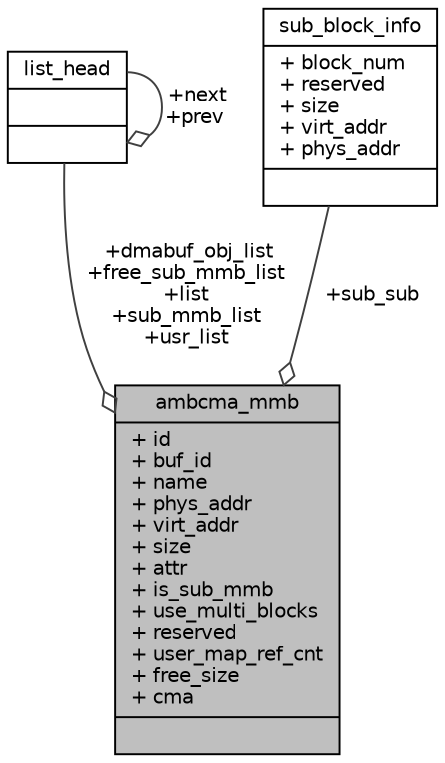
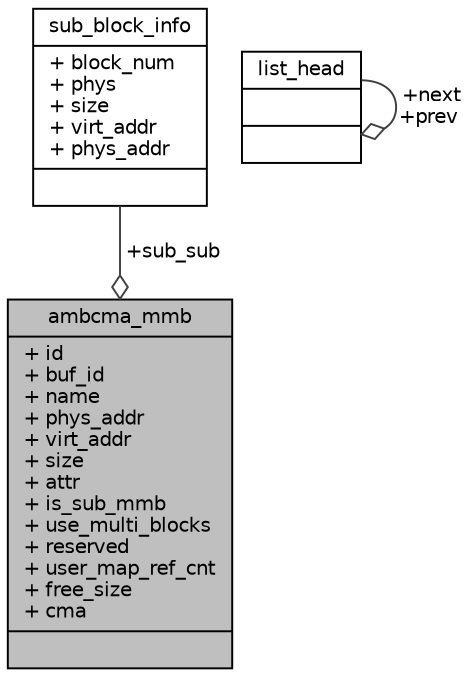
node "sub_block_info": text "+ reserved" -> "+ phys"
edge "list_head" -> "ambcma_mmb": removed, label "+dmabuf_obj_list +free_sub_mmb_list +list +sub_mmb_list +usr_list"
